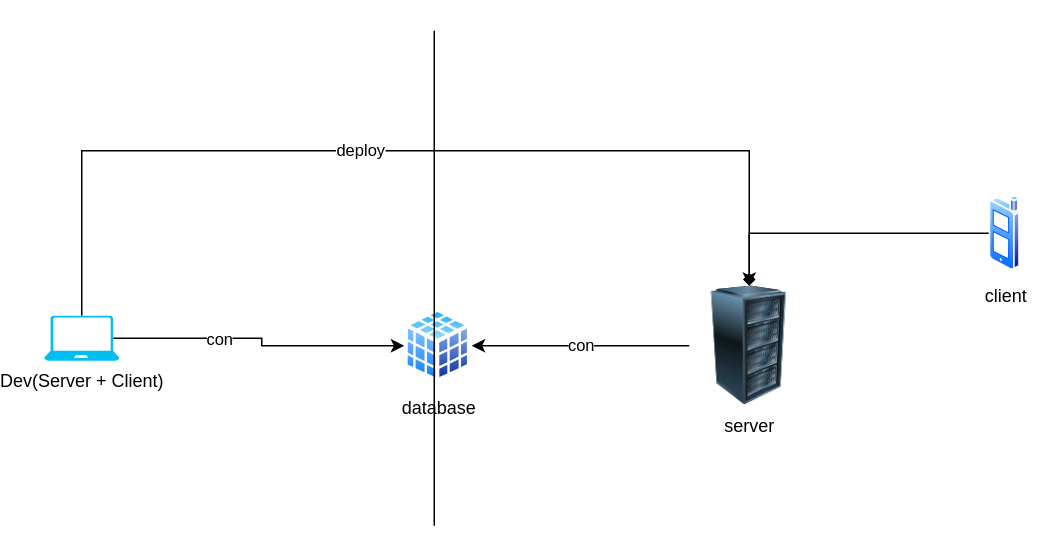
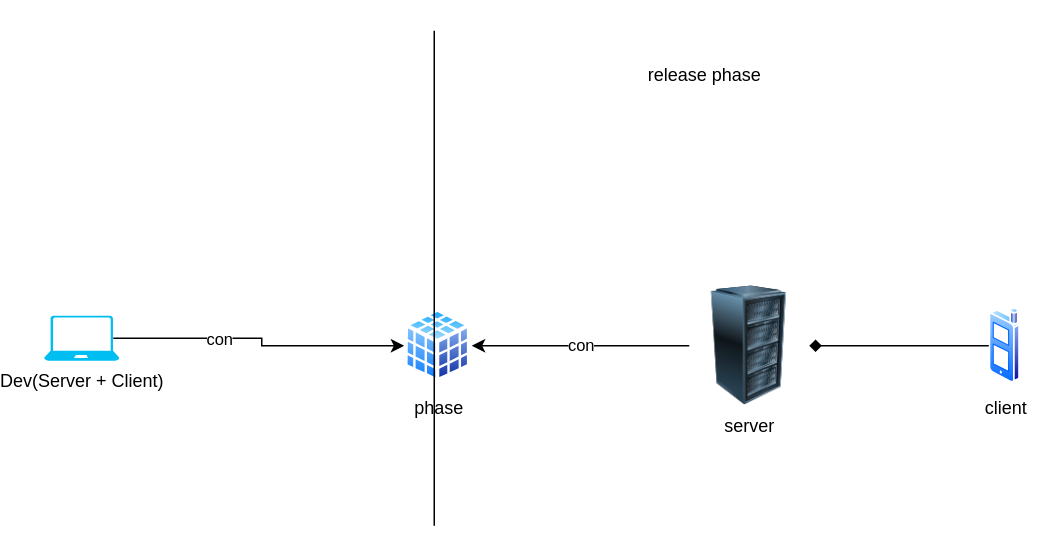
node "release phase": added
edge "Dev(Server + Client)" -> "server": removed, label "deploy"
node "client": moved (1005, 233) -> (1005, 346)
node "database": label "database" -> "phase"
